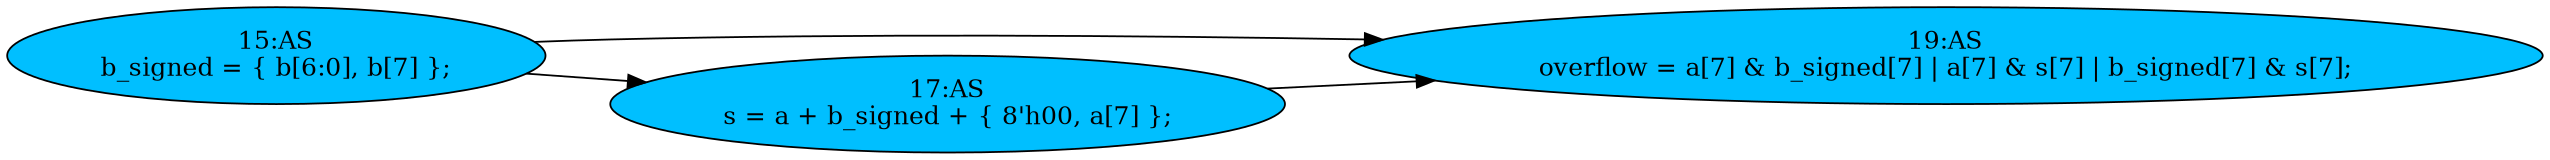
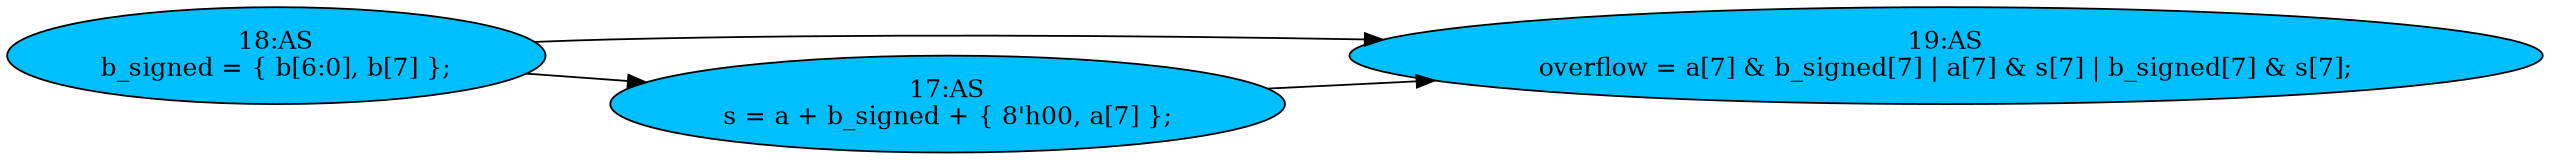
node "15:AS b_signed = { b[6:0], b[7] };": label "15:AS b_signed = { b[6:0], b[7] };" -> "18:AS b_signed = { b[6:0], b[7] };"
